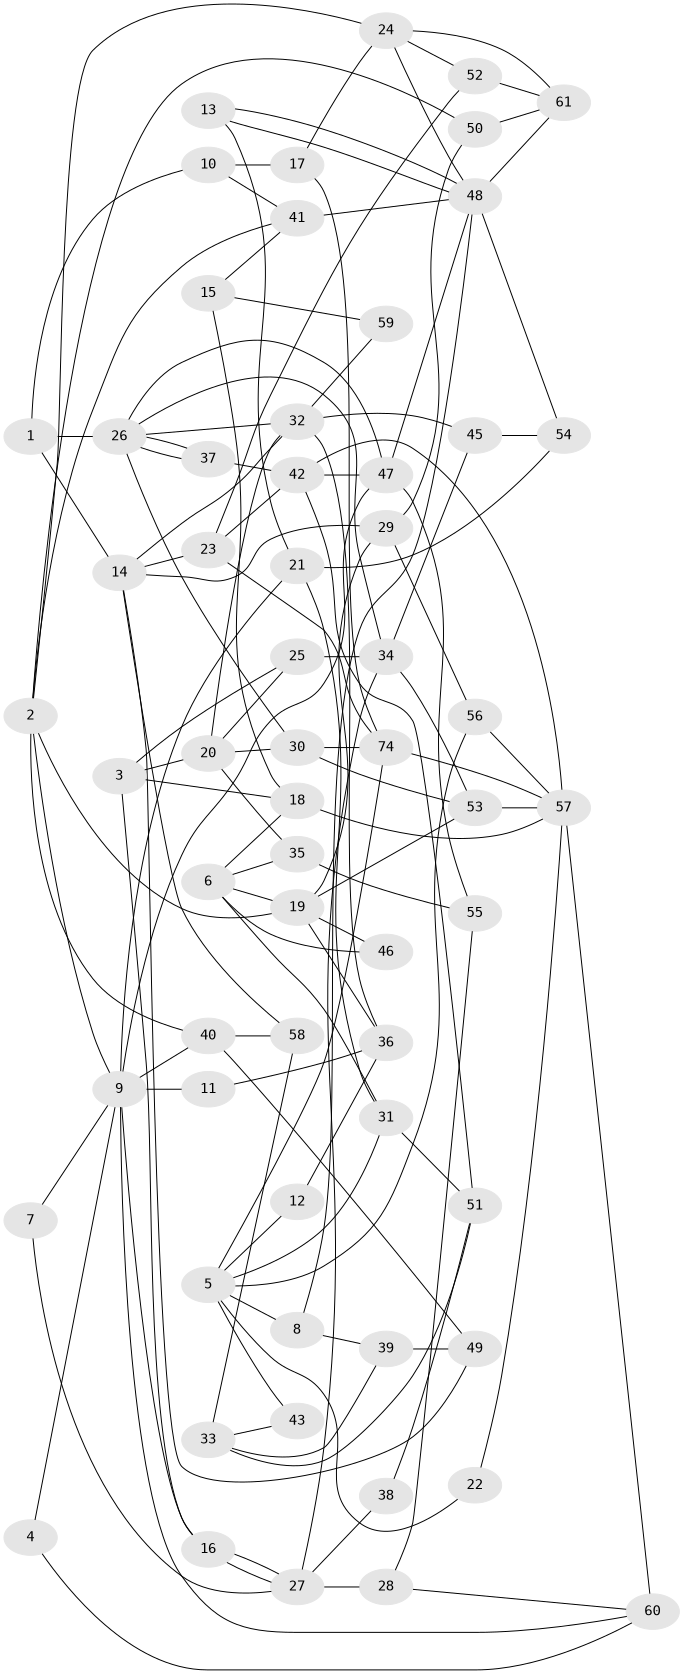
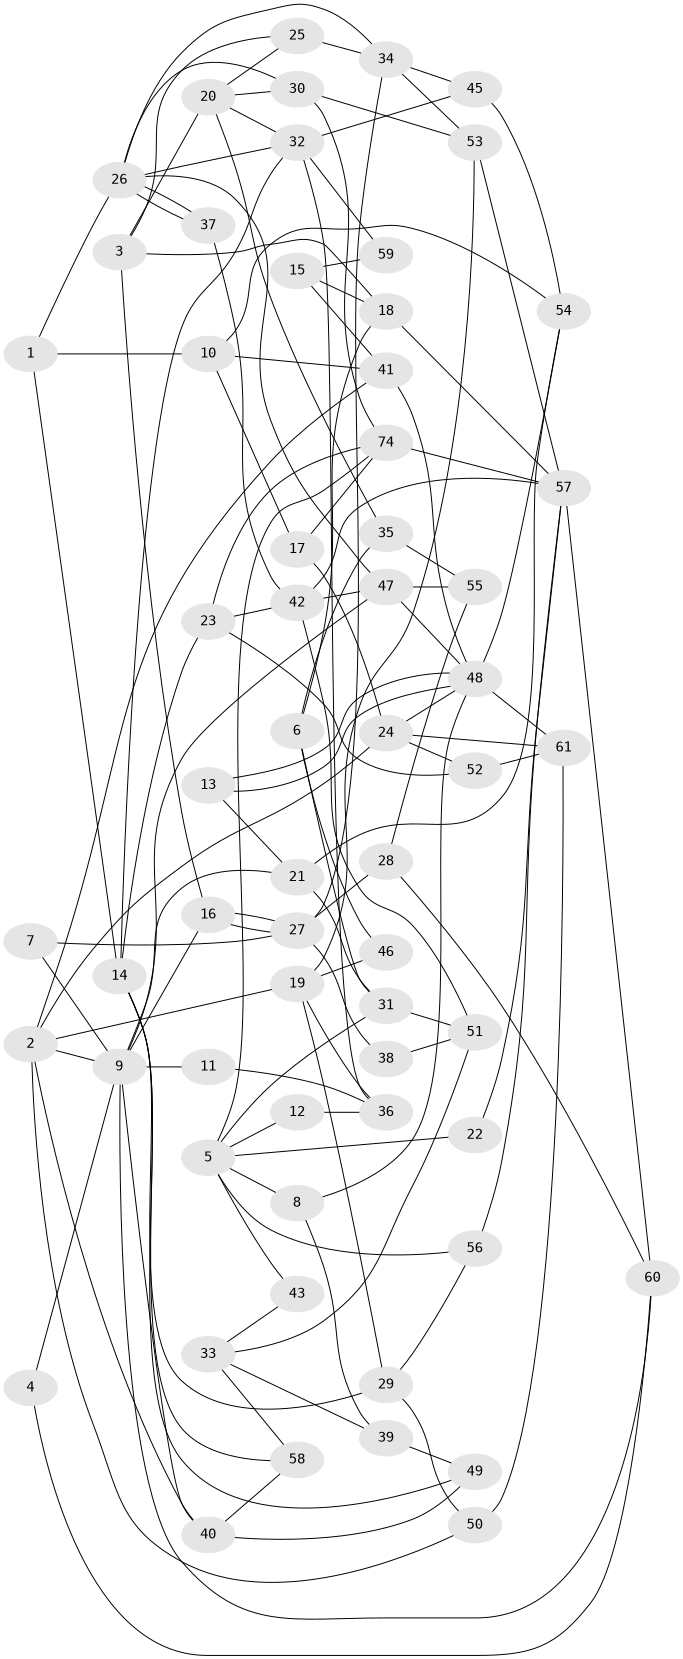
edge "54" -- "10": added
edge "6" -- "19": removed
